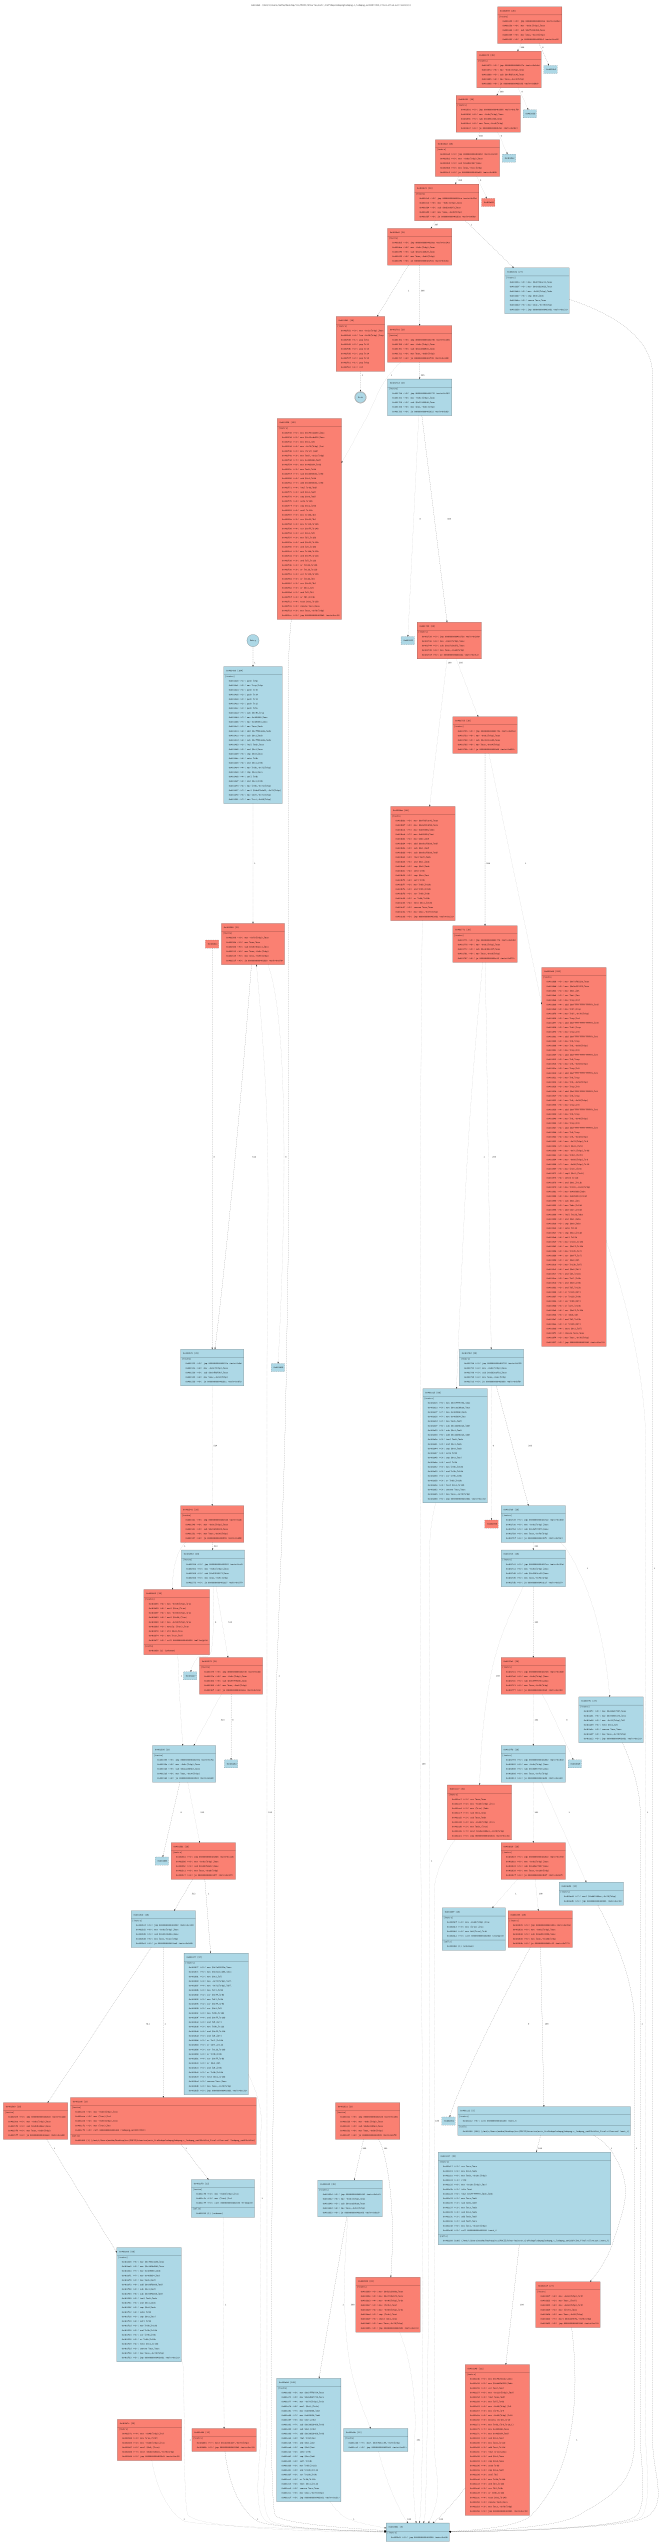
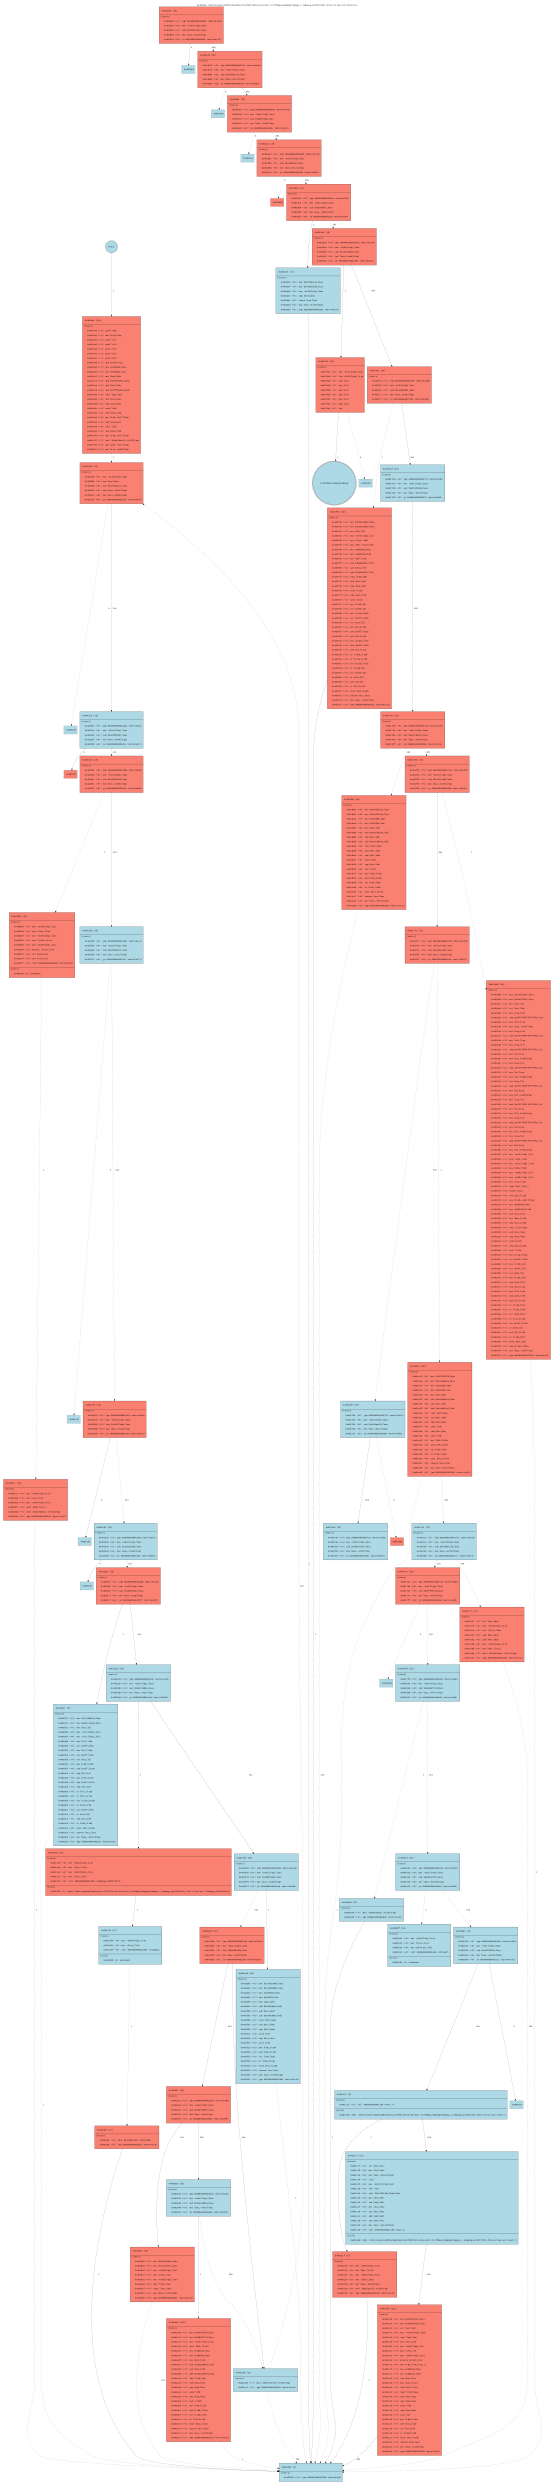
node "Exit": label "Exit" -> "Craftdepslodepnglodepng"
edge "0x40171d [28]" -> "0x402022": now "0x401fd1 [18]" -> "0x402022"
node "0x4014a0 [104]": fillcolor lightblue -> salmon
edge "0x401d1c" -> "0x401525 [28]": reversed
node "0x401e15 [88]": fillcolor lightblue -> salmon
edge "0x4017a9 [28]" -> "0x4017c5 [28]": now "0x401e15 [88]" -> "0x4017c5 [28]"
edge "0x401b55 [39]" -> "0x401595 [28]": now "0x401b55 [39]" -> "0x401b7c [29]"
node "0x4019fc [27]": removed
edge "0x4020d1 [5]" -> "0x401508 [29]": now "0x401cbb [12]" -> "0x401508 [29]"
node "0x401819 [28]": fillcolor salmon -> lightblue
node "0x401835 [28]": fillcolor salmon -> lightblue
node "0x401605 [28]": added
node "0x4015e9 [28]": fillcolor salmon -> lightblue
node "0x401e6d [103]": fillcolor lightblue -> salmon
